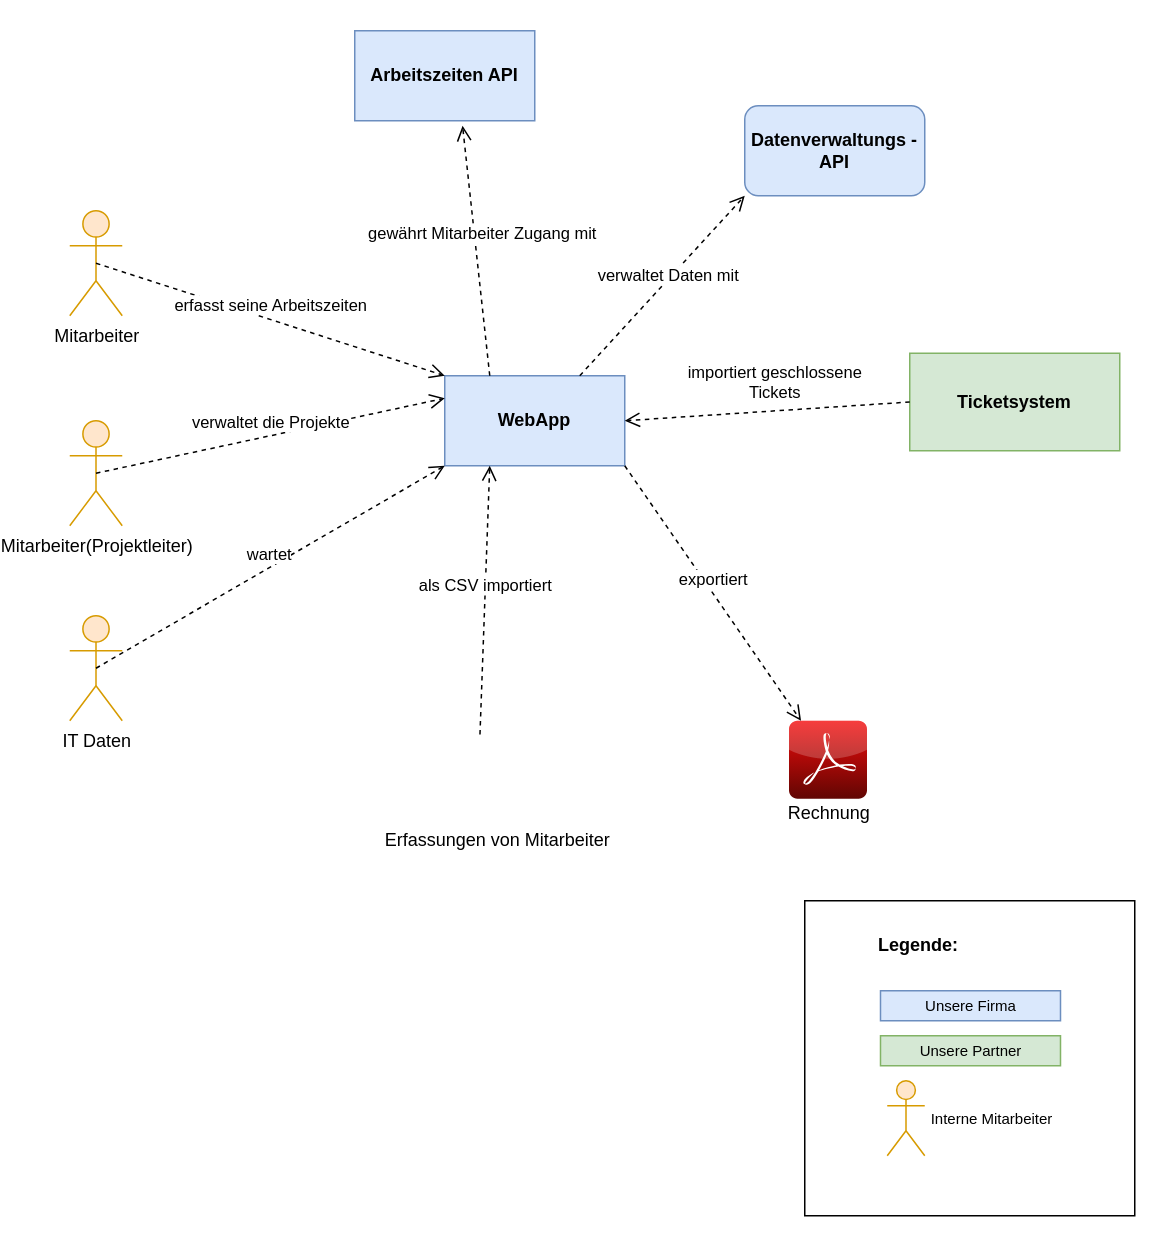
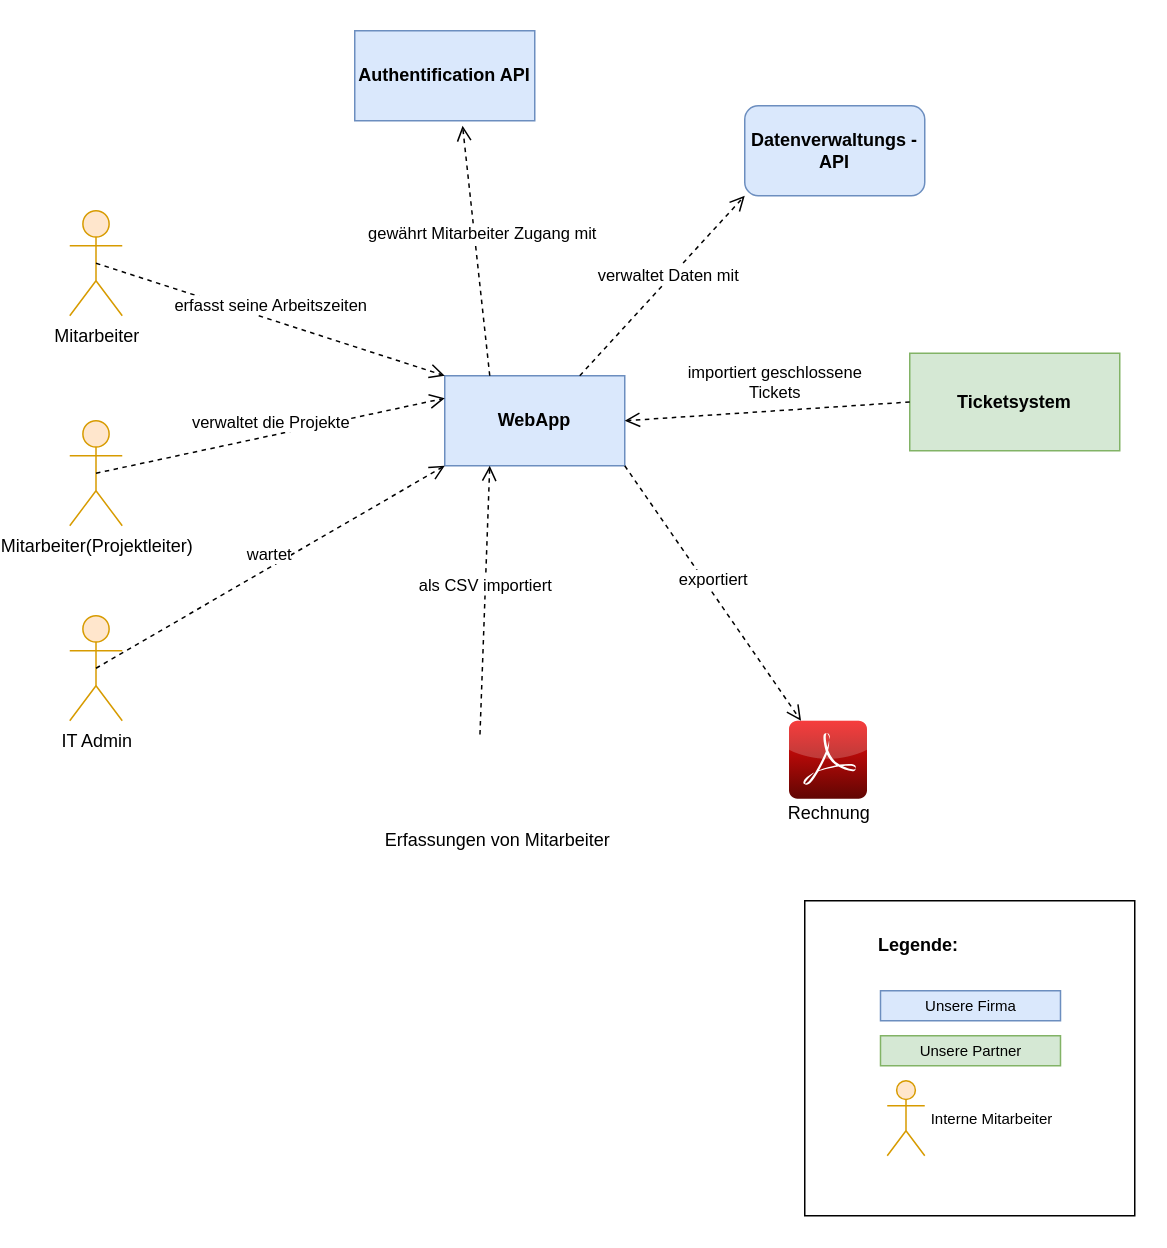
node "Arbeitszeiten API": label "Arbeitszeiten API" -> "Authentification API"
node "IT Daten": label "IT Daten" -> "IT Admin"
